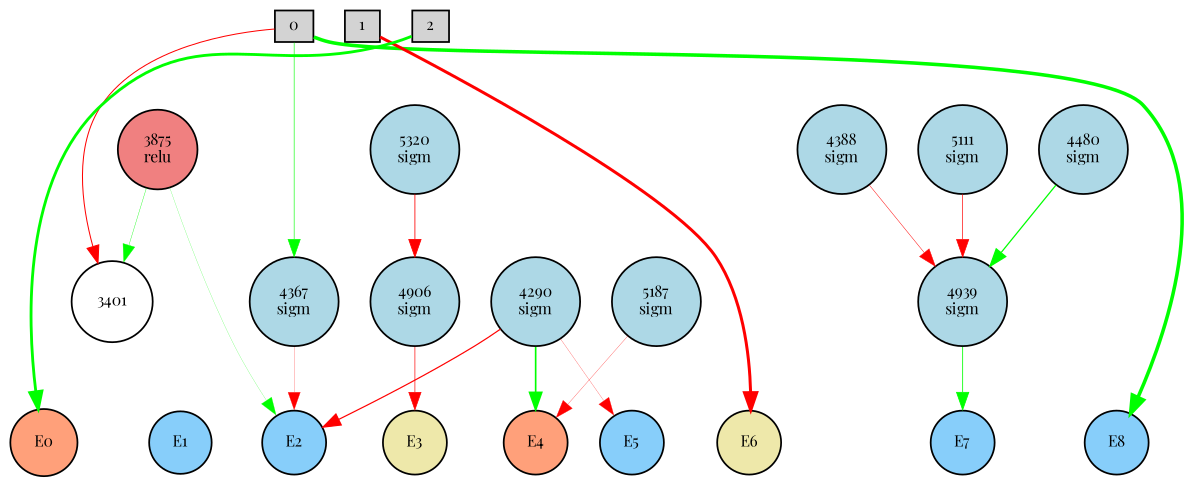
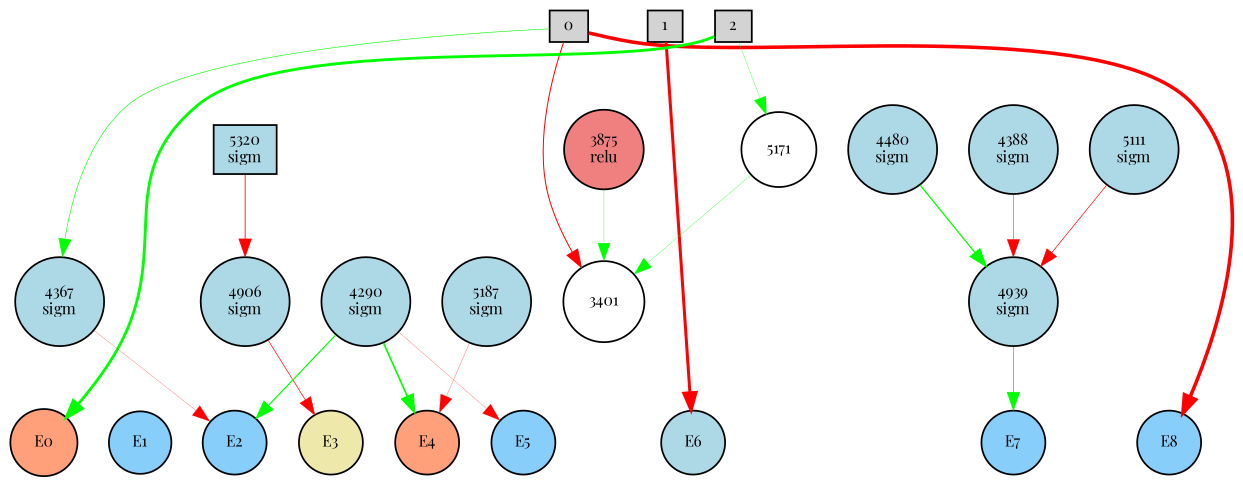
edge "0" -> "E8": color green -> red
node "5320 sigm": shape circle -> box
node "5171": added
edge "3875 relu" -> "E2": removed
edge "4290 sigm" -> "E2": color red -> green
node "E6": fillcolor palegoldenrod -> lightblue
